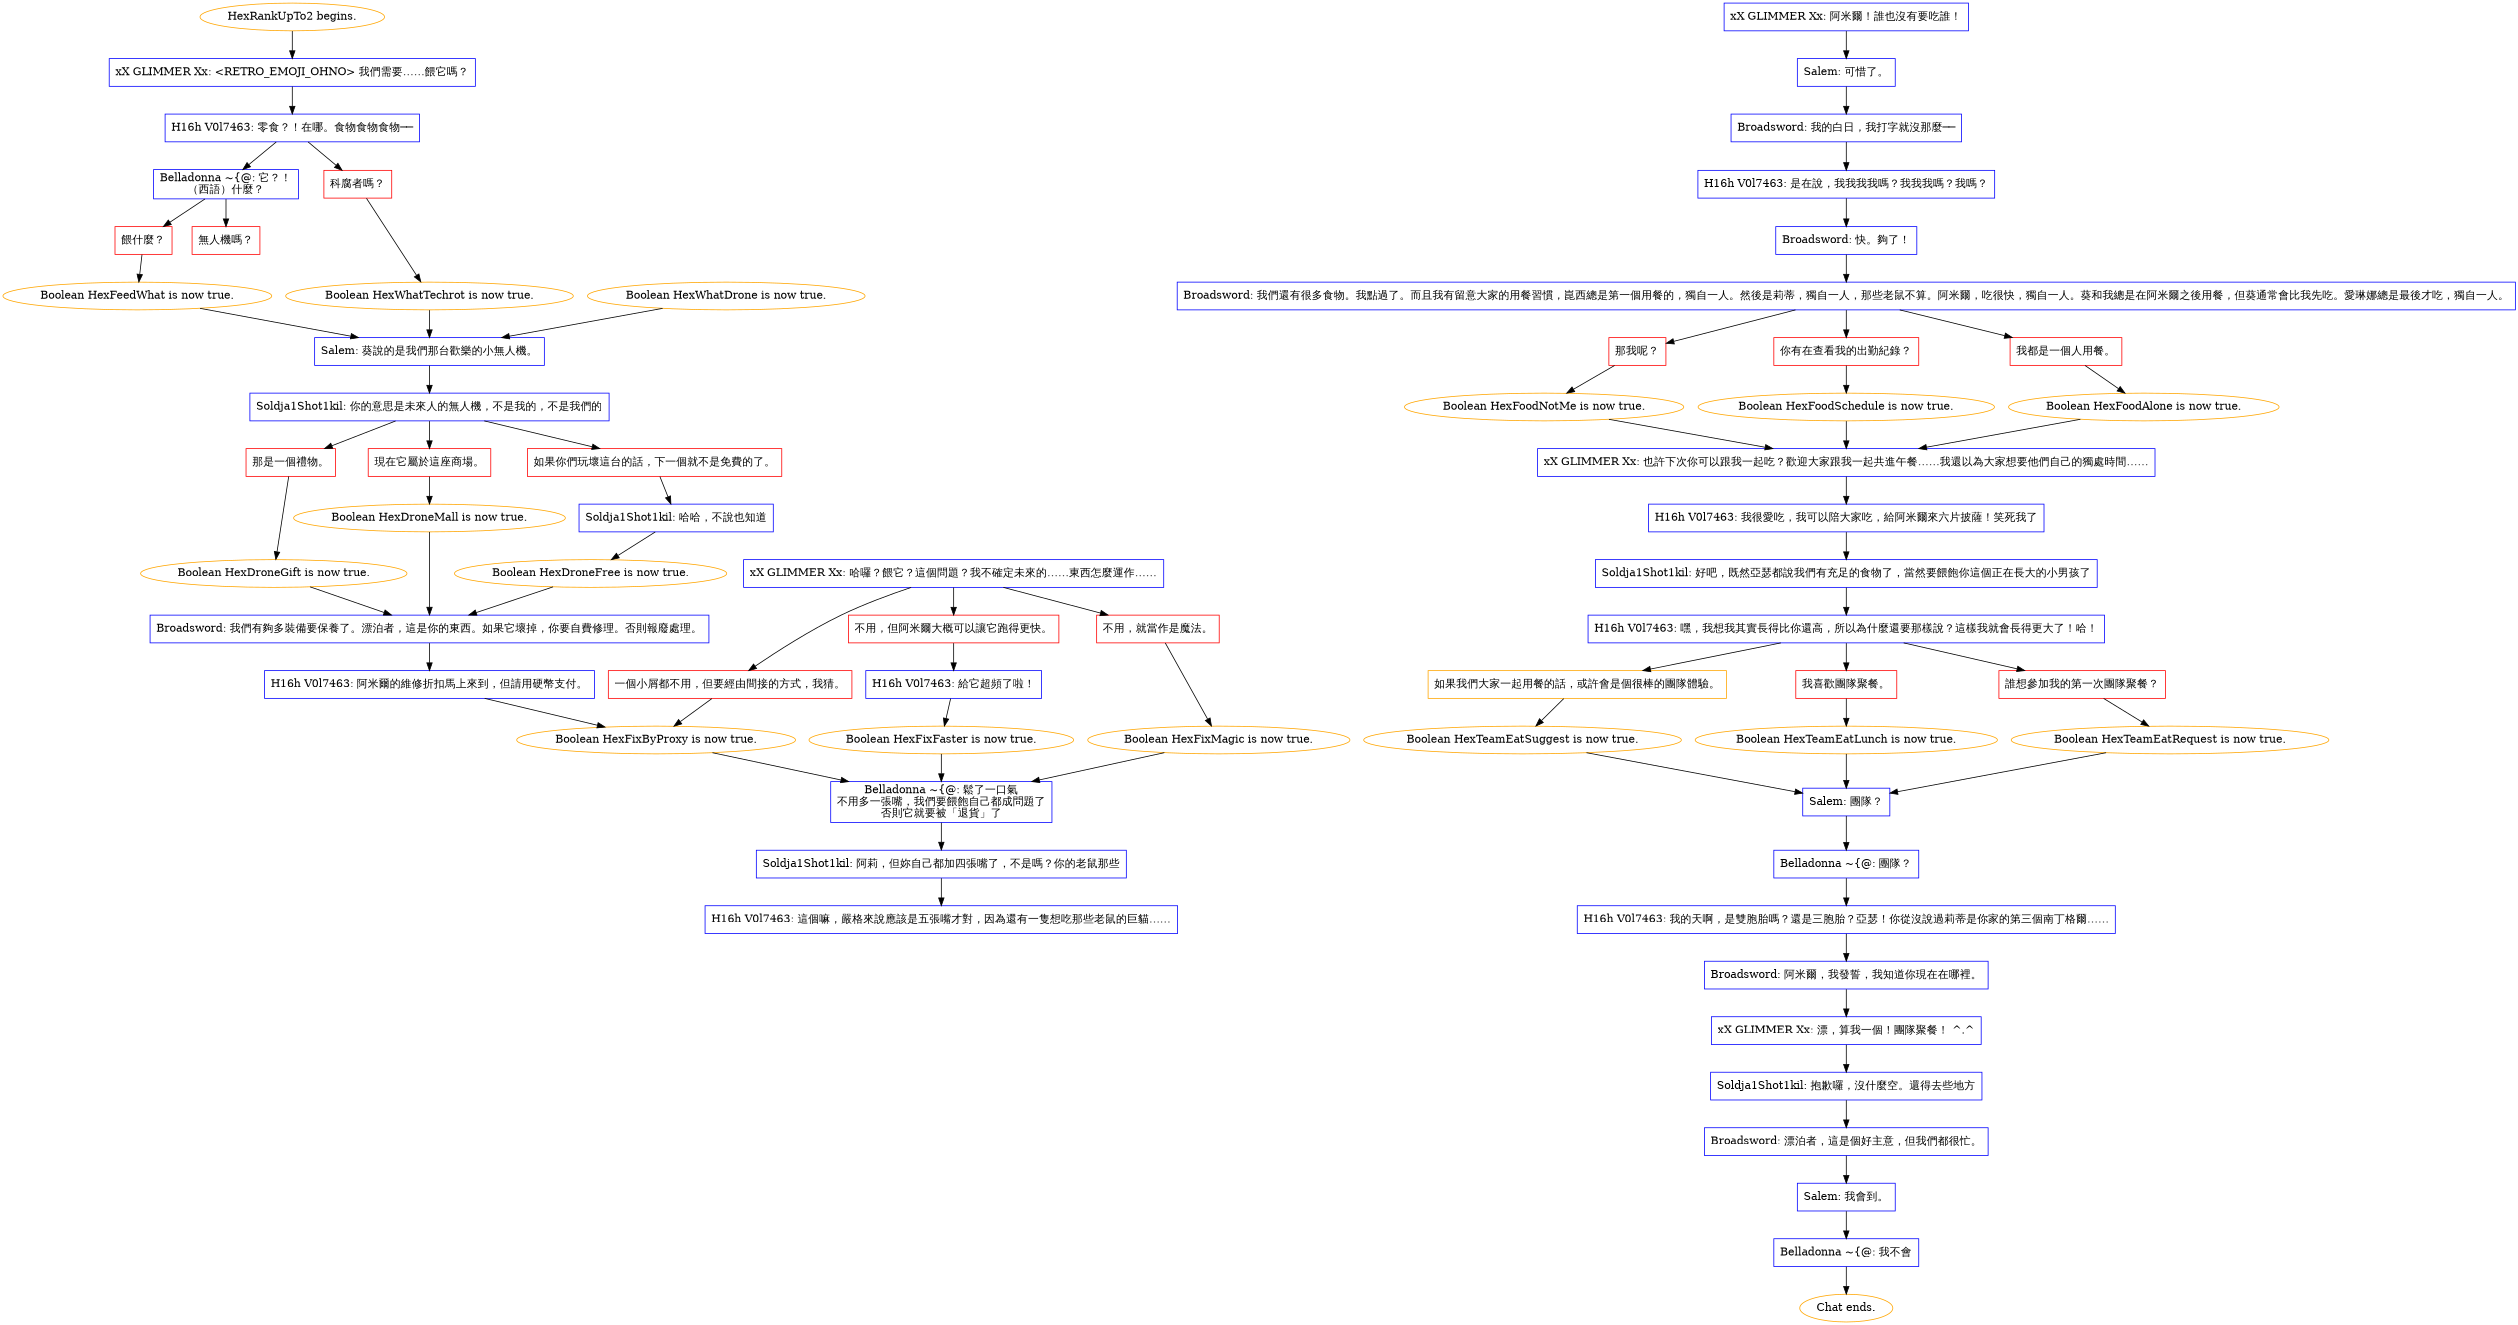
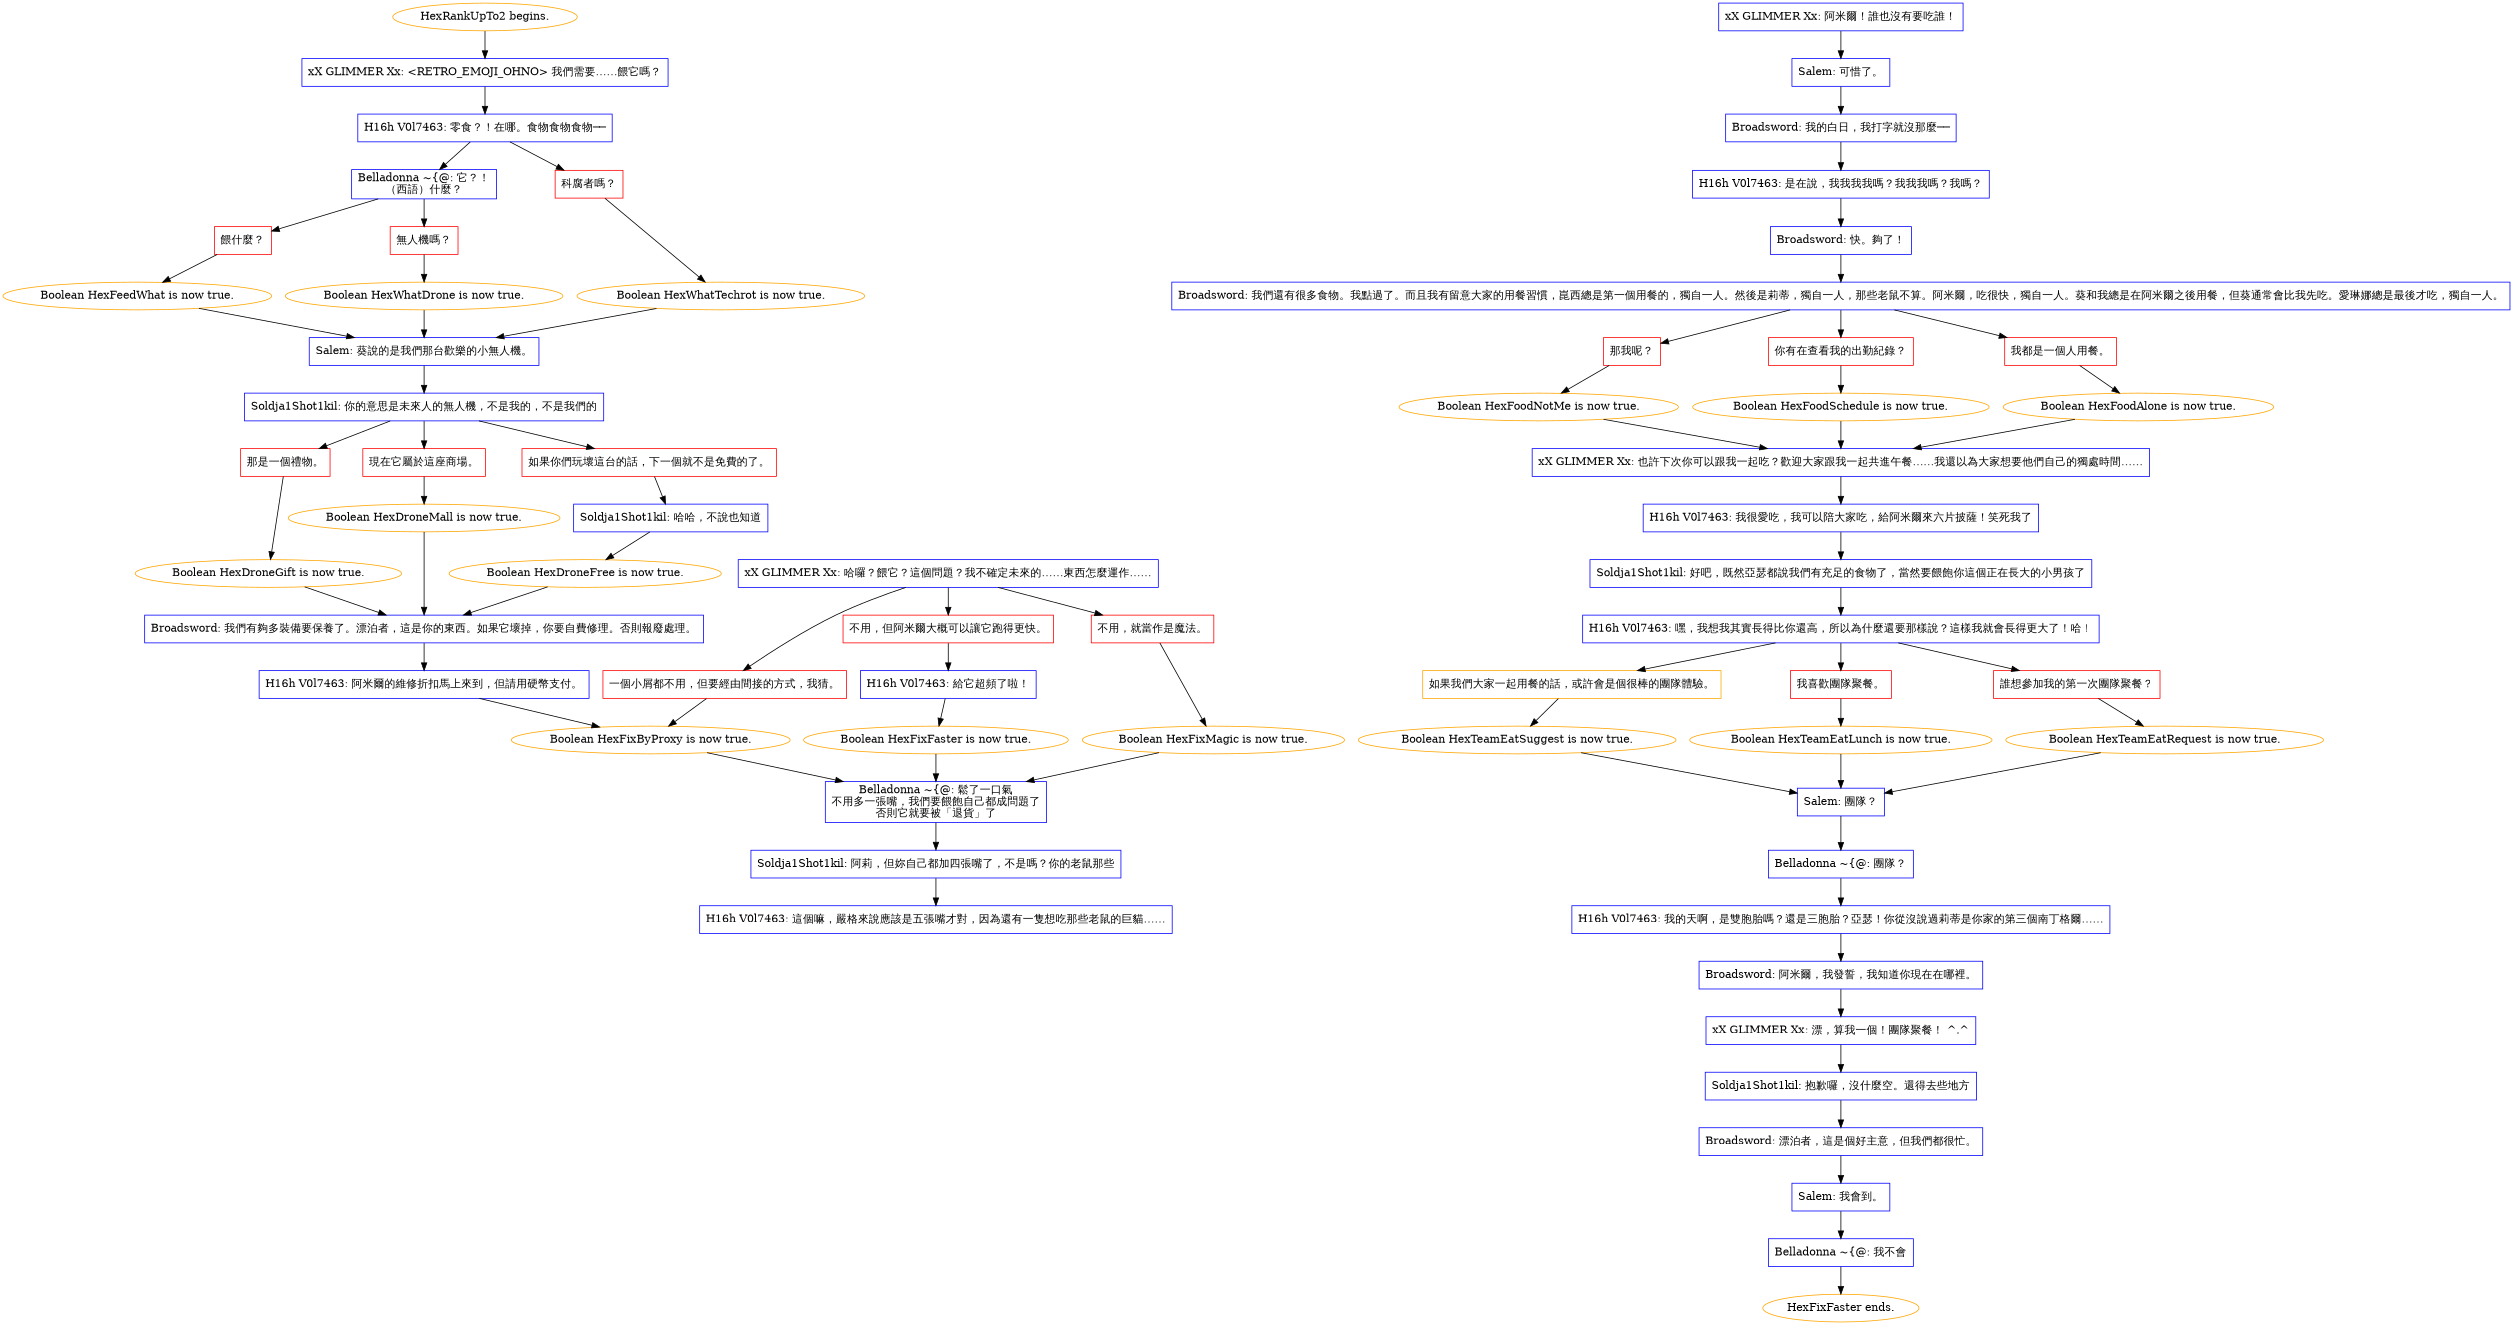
edge "無人機嗎？" -> "Boolean HexWhatDrone is now true.": added
node "Chat ends.": label "Chat ends." -> "HexFixFaster ends."
